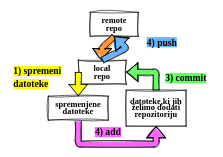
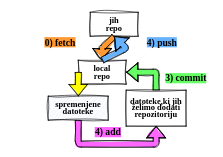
node "remote repo": label "remote repo" -> "jih repo"
node "0) fetch": added
node "1) spremeni datoteke": removed
node "spremenjene datoteke": fillcolor #ffffff -> #dae8fc
